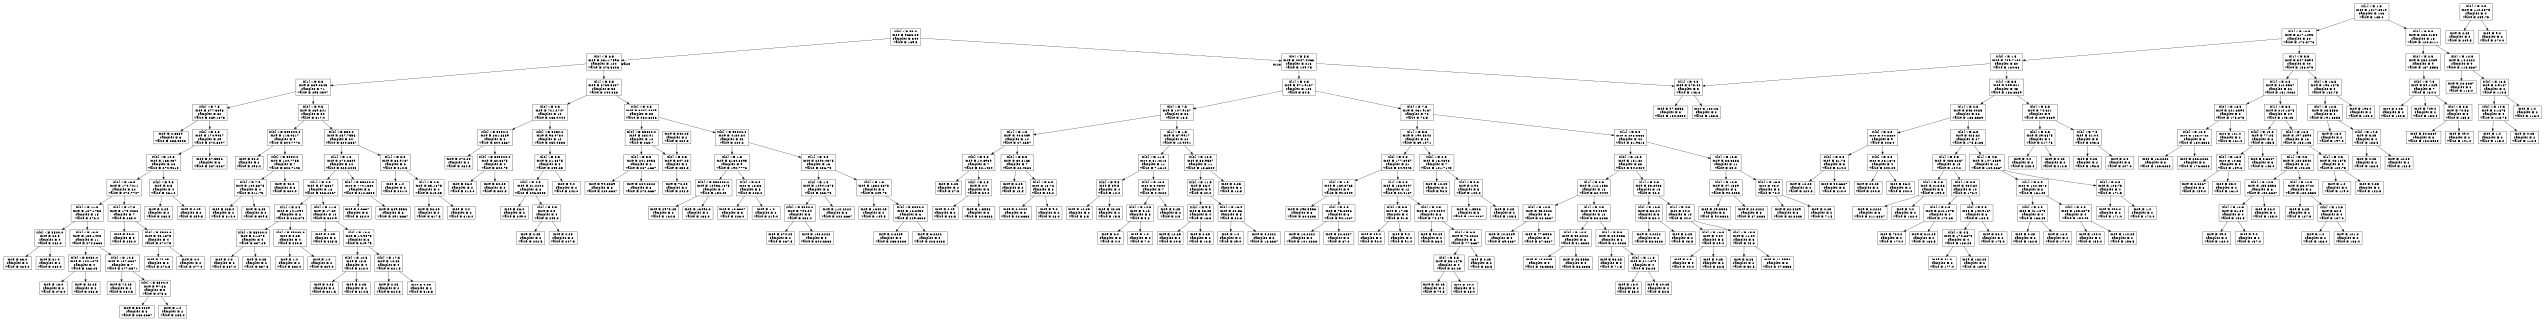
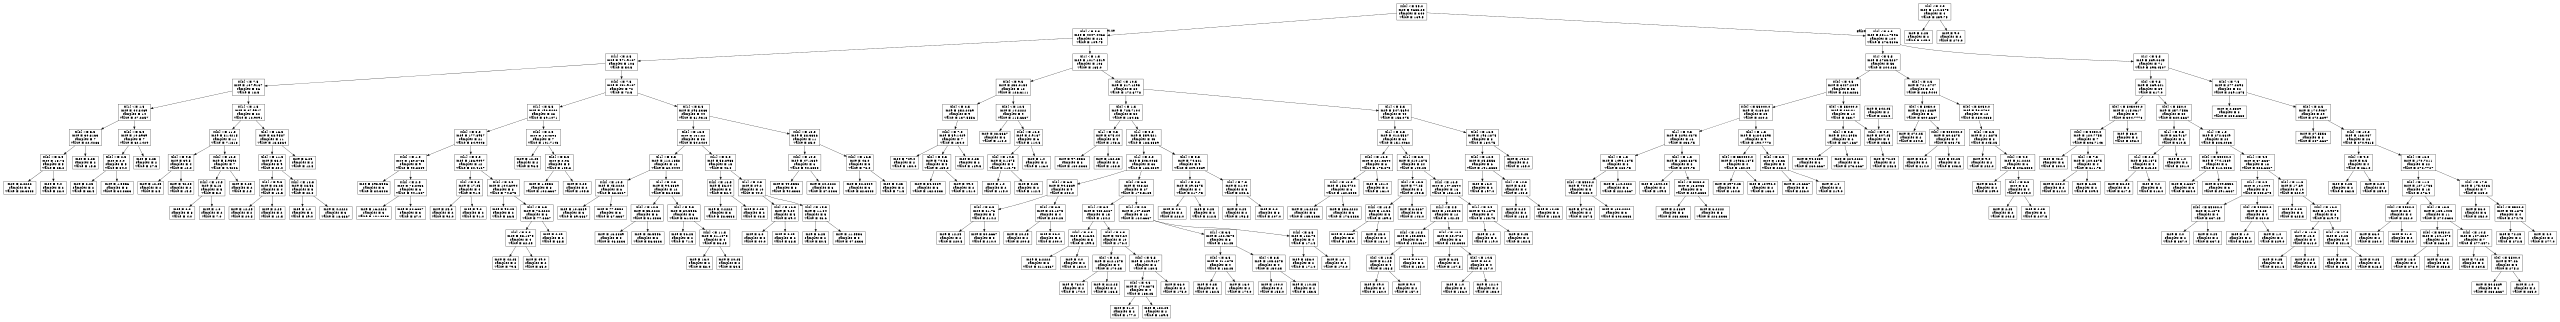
edge "X[0] <= 5.5 mse = 4047.4468 samples = 216 value = 109.75" -> "X[1] <= 4.5 mse = 375.44 samples = 5 value = 143.6": now "X[0] <= 5.5 mse = 4047.4468 samples = 216 value = 109.75" -> "X[1] <= 1.5 mse = 1017.8519 samples = 108 value = 165.0"
